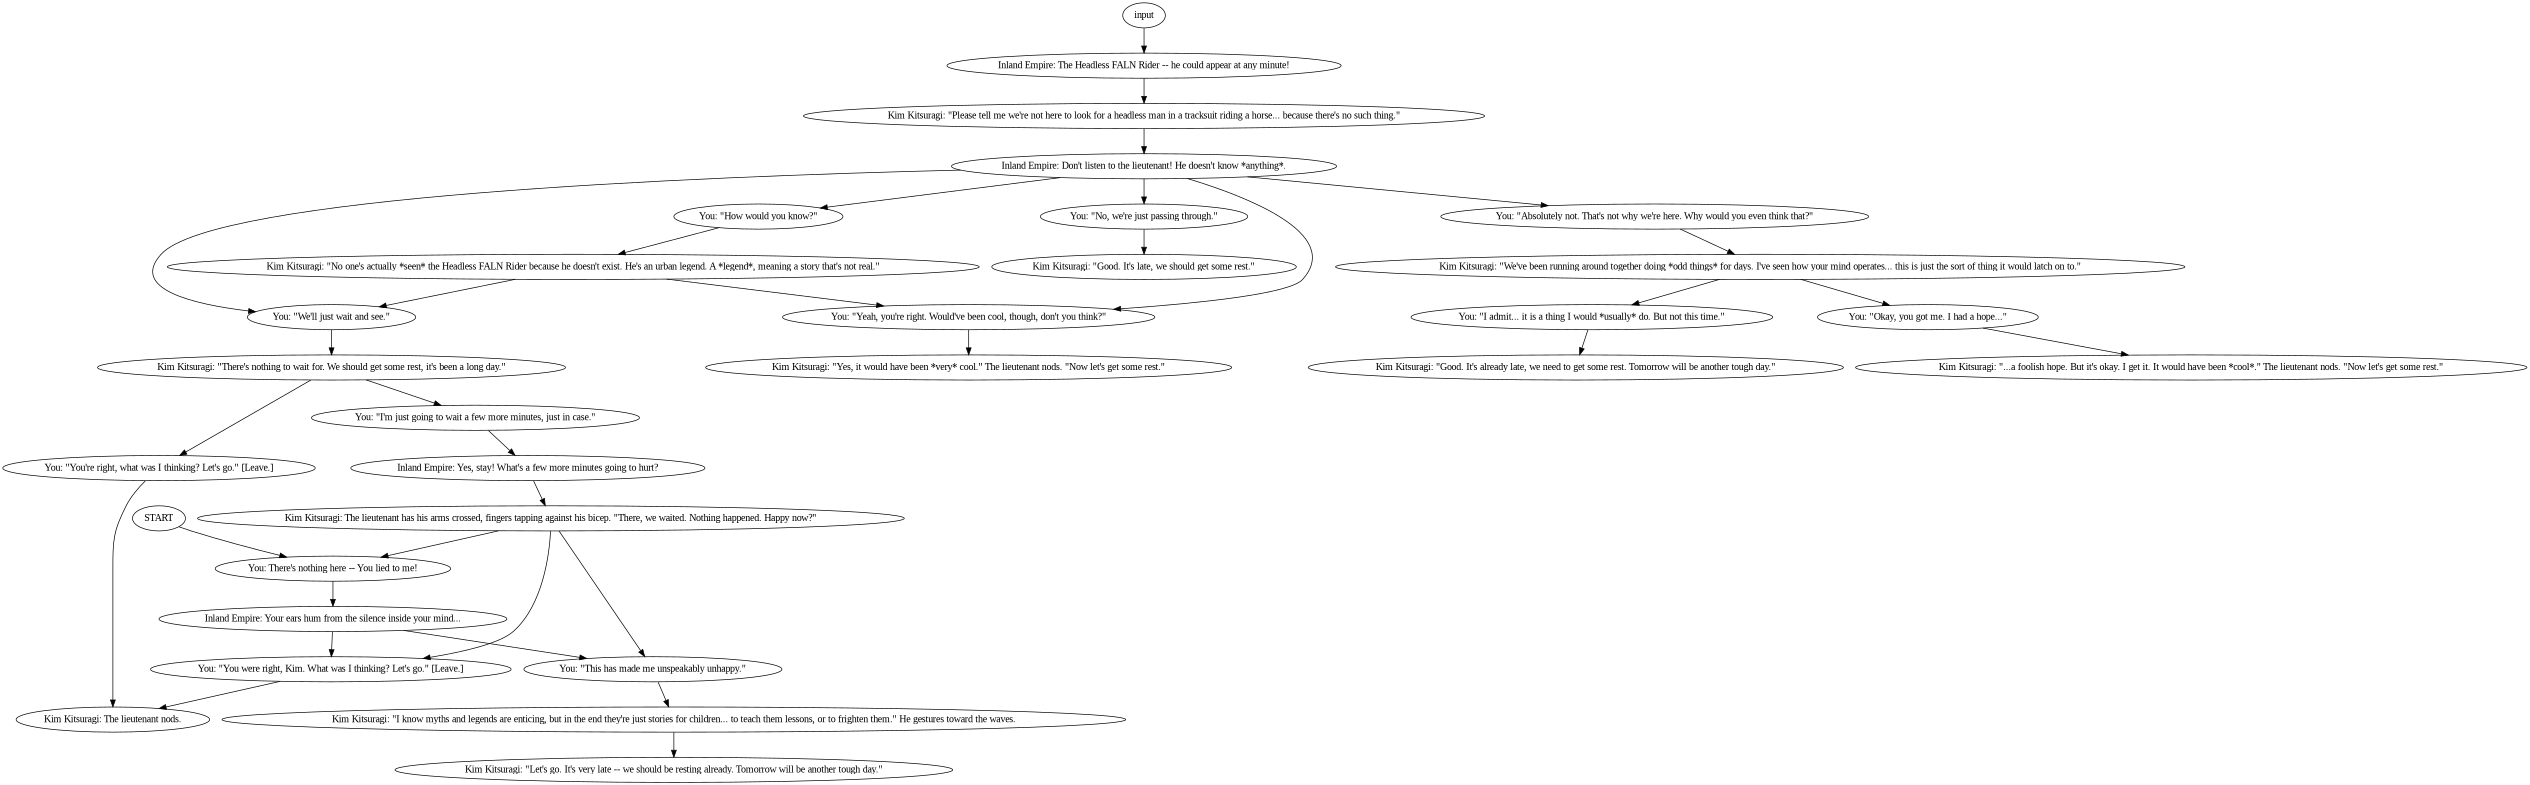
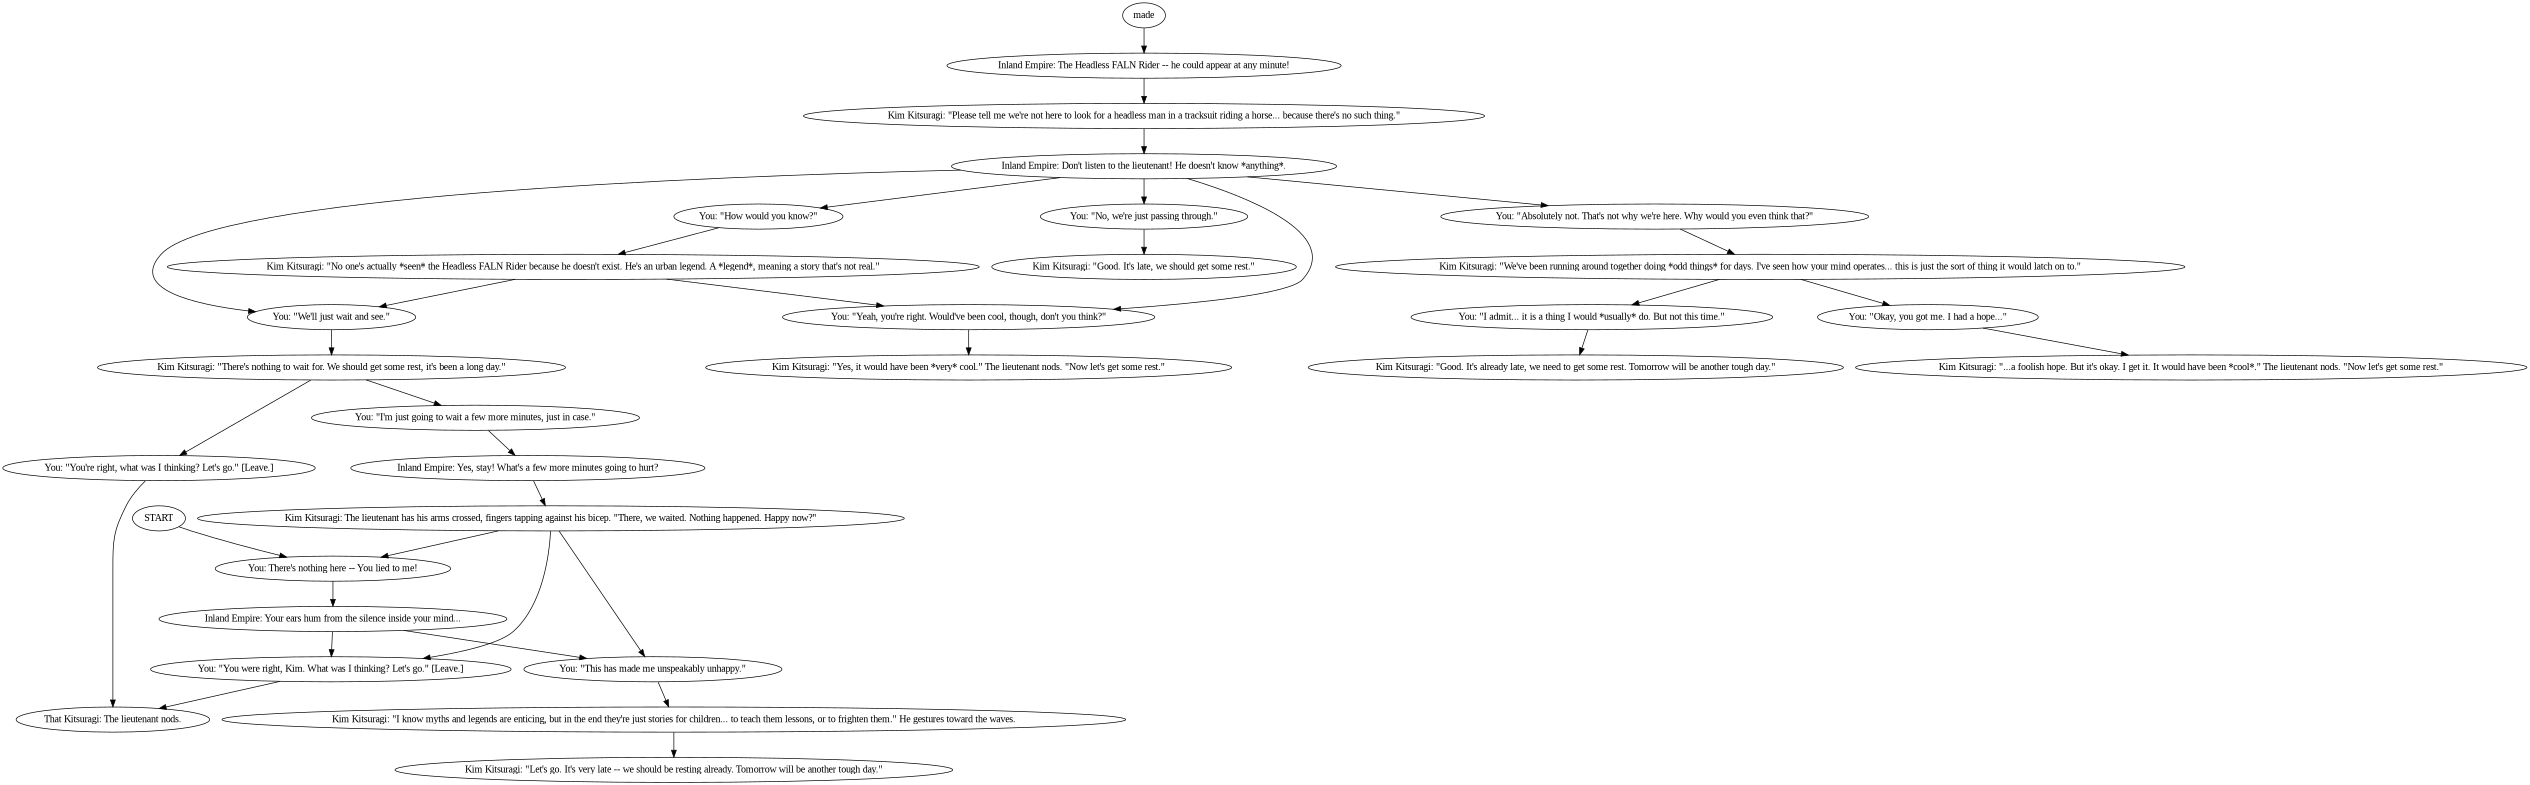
node "input": label "input" -> "made"
node "Kim Kitsuragi: The lieutenant nods.": label "Kim Kitsuragi: The lieutenant nods." -> "That Kitsuragi: The lieutenant nods."
